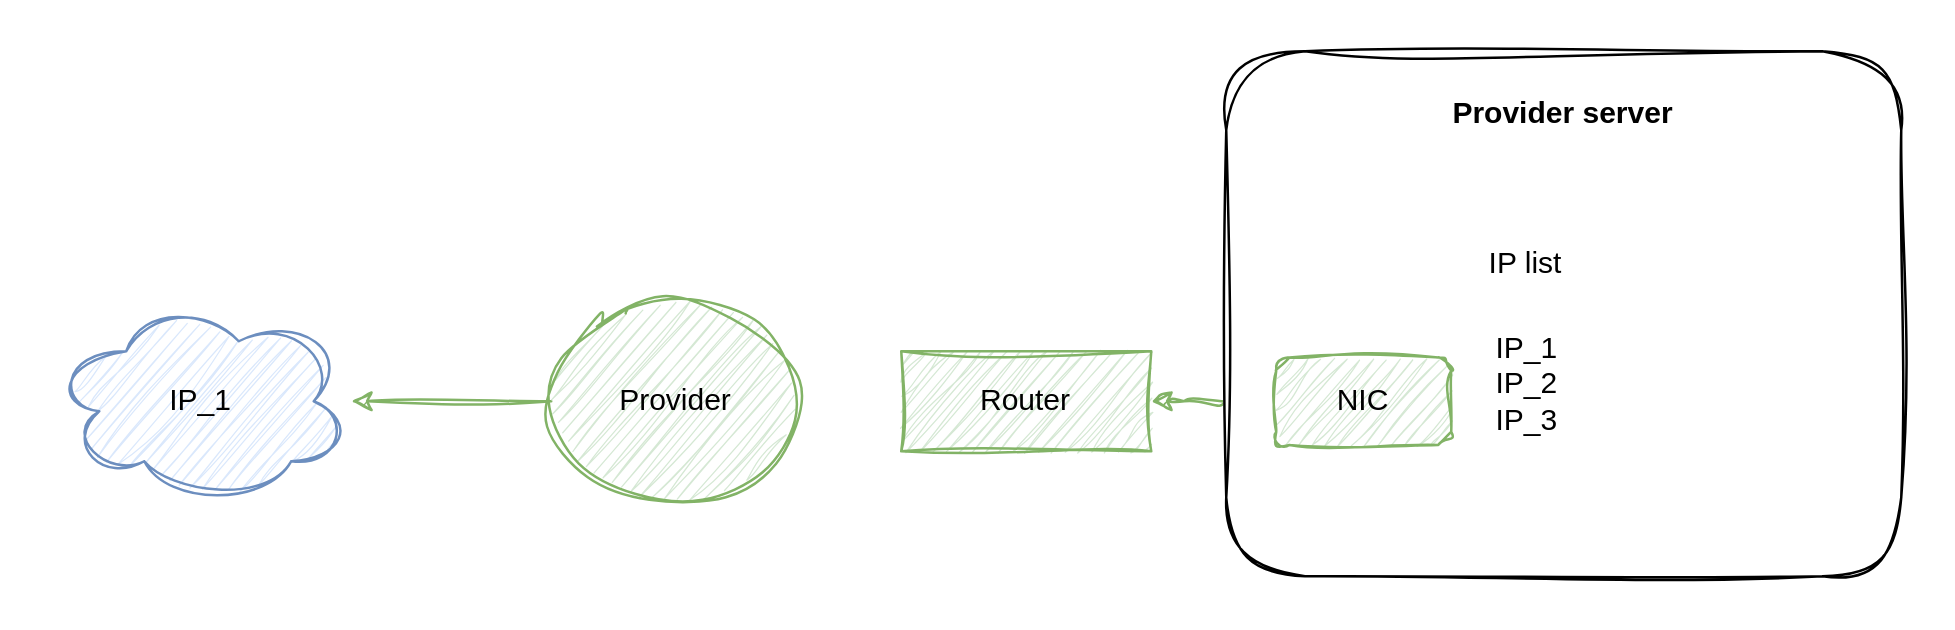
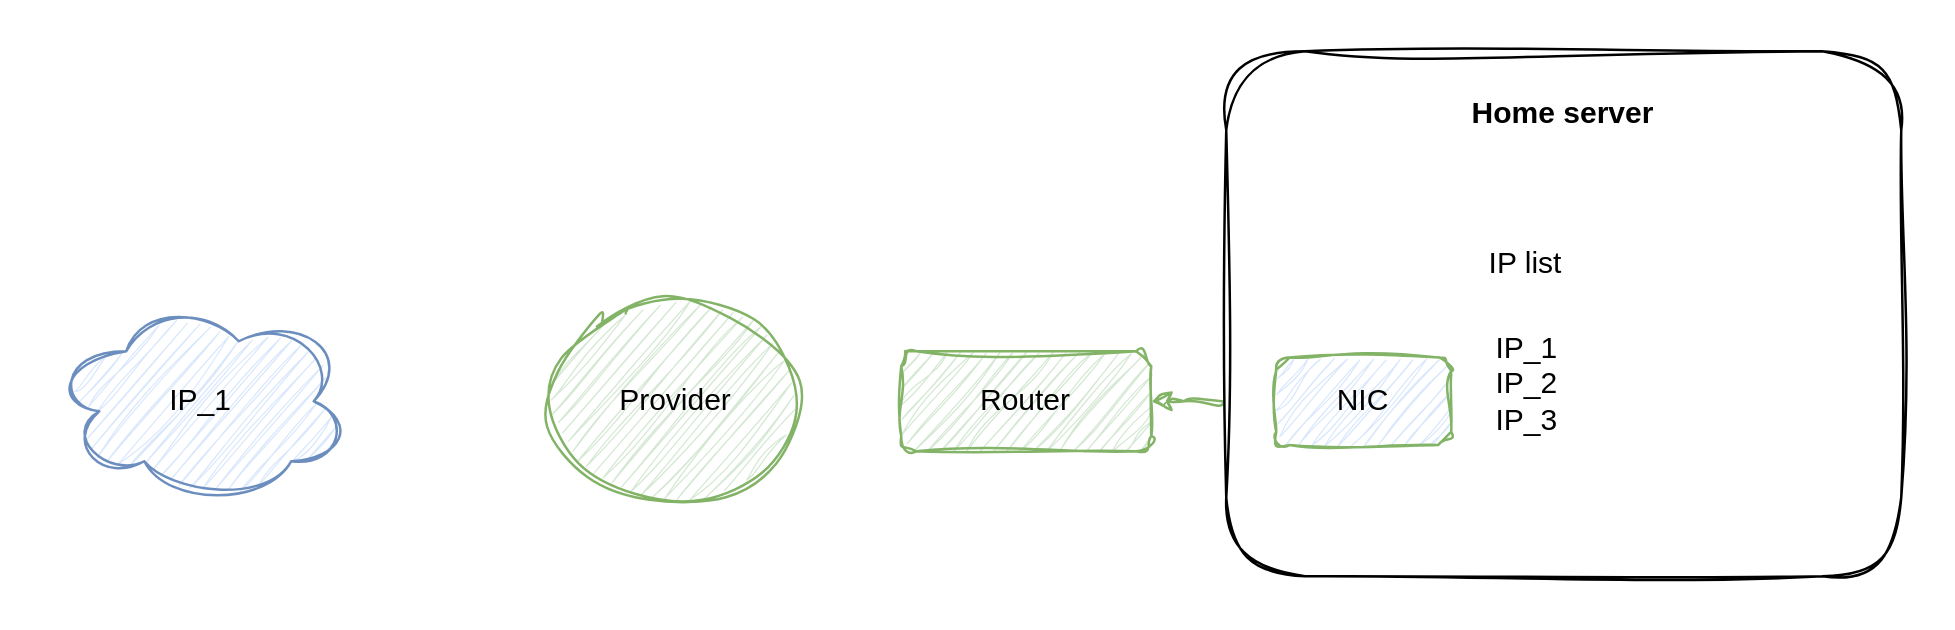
node "Provider server": label "Provider server" -> "Home server"
edge "Provider" -> "IP_1": removed
node "Router": shape rectangle -> rounded rectangle
node "NIC": fillcolor #d5e8d4 -> #dae8fc
